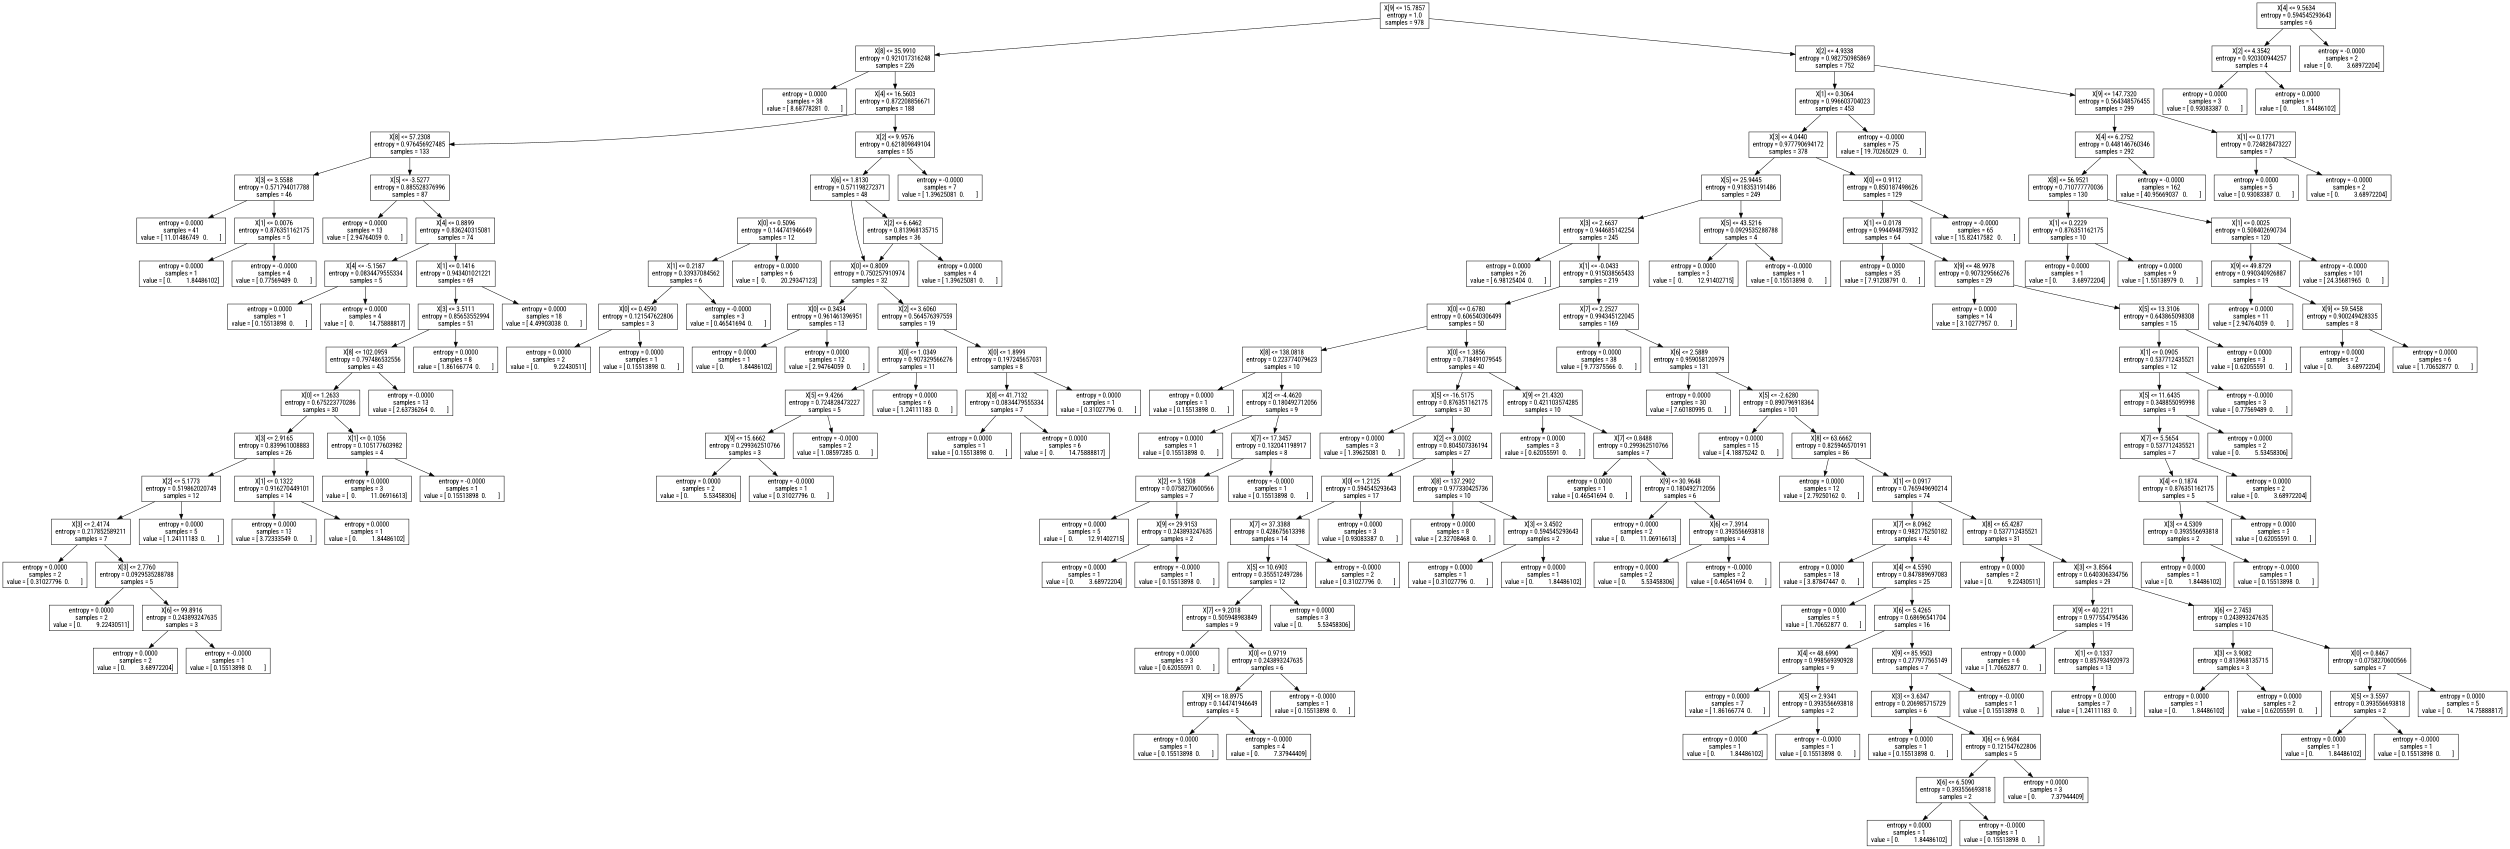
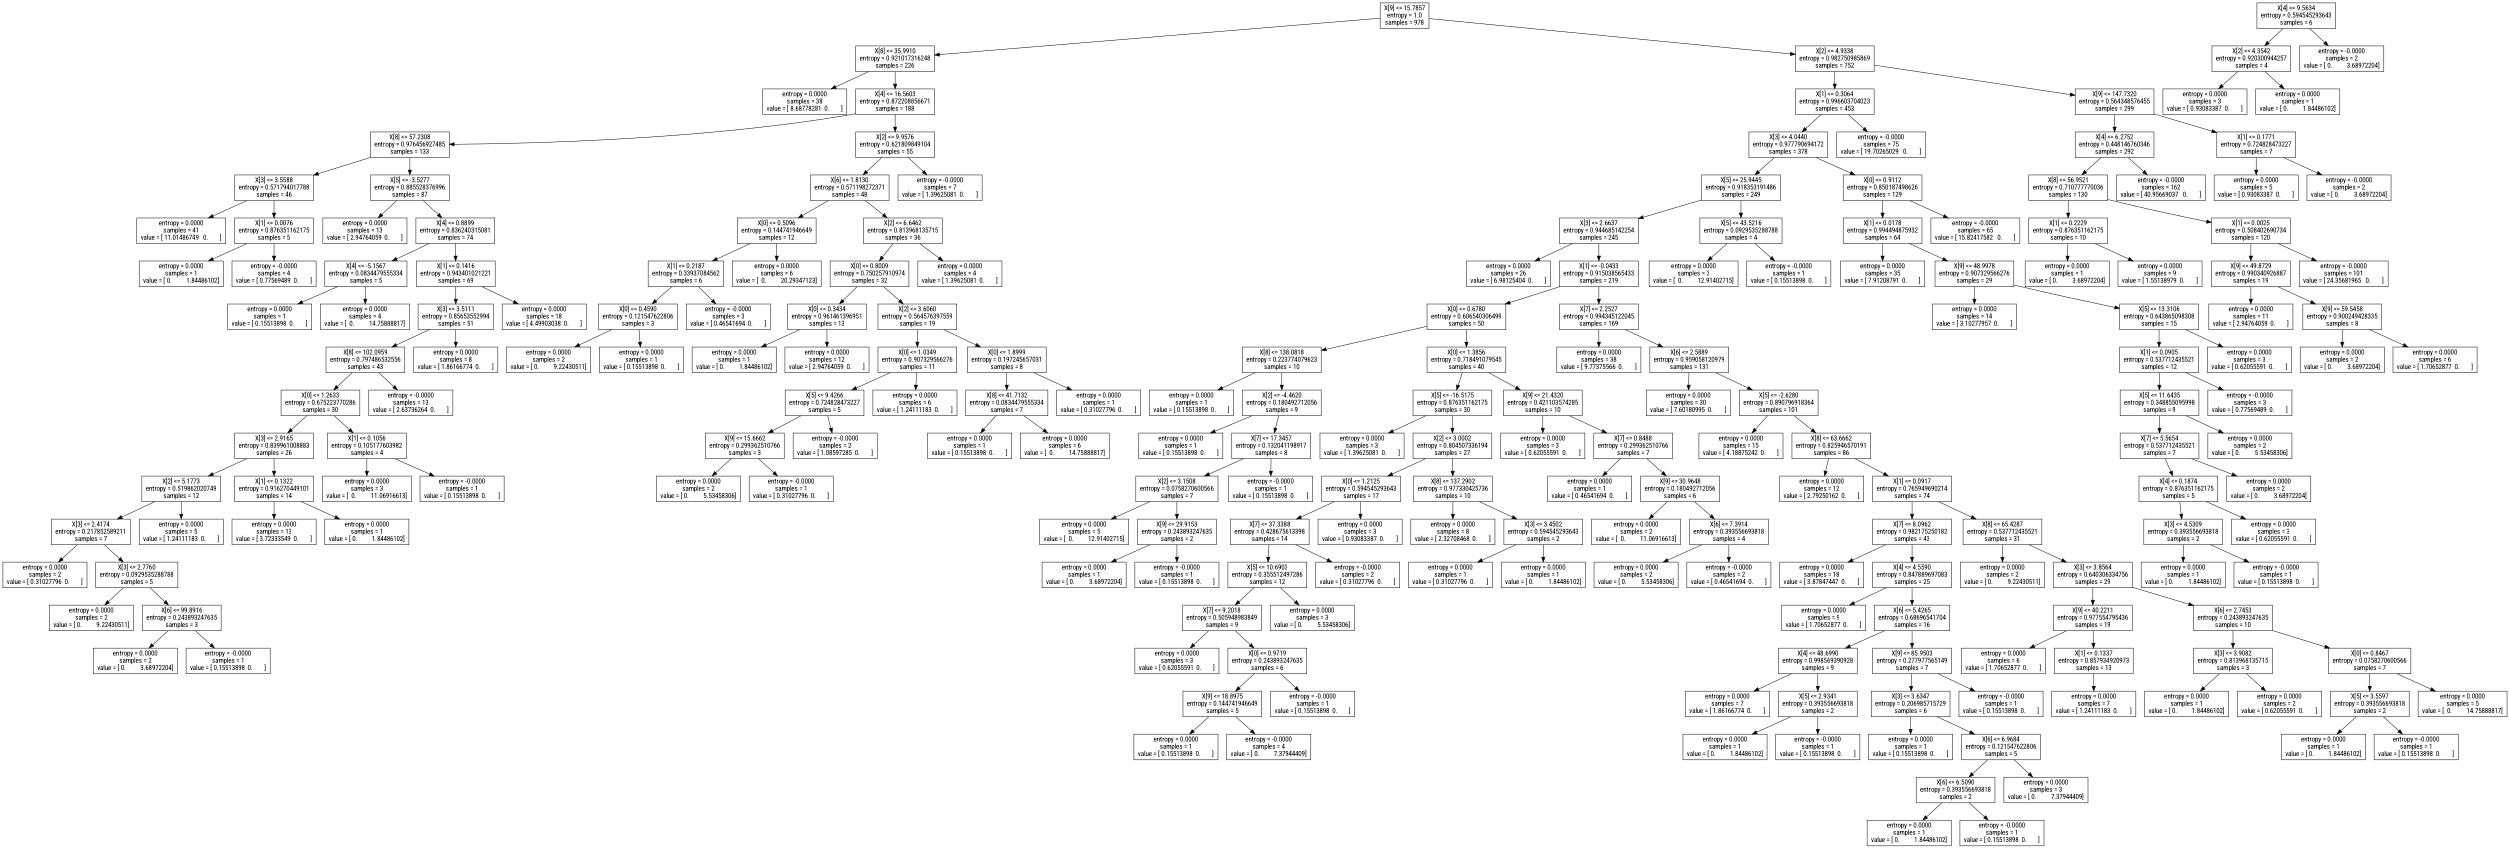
edge "X[6] <= 1.8130 entropy = 0.571198272371 samples = 48" -> "X[0] <= 0.8009 entropy = 0.750257910974 samples = 32": now "X[6] <= 1.8130 entropy = 0.571198272371 samples = 48" -> "X[0] <= 0.5096 entropy = 0.144741946649 samples = 12"
